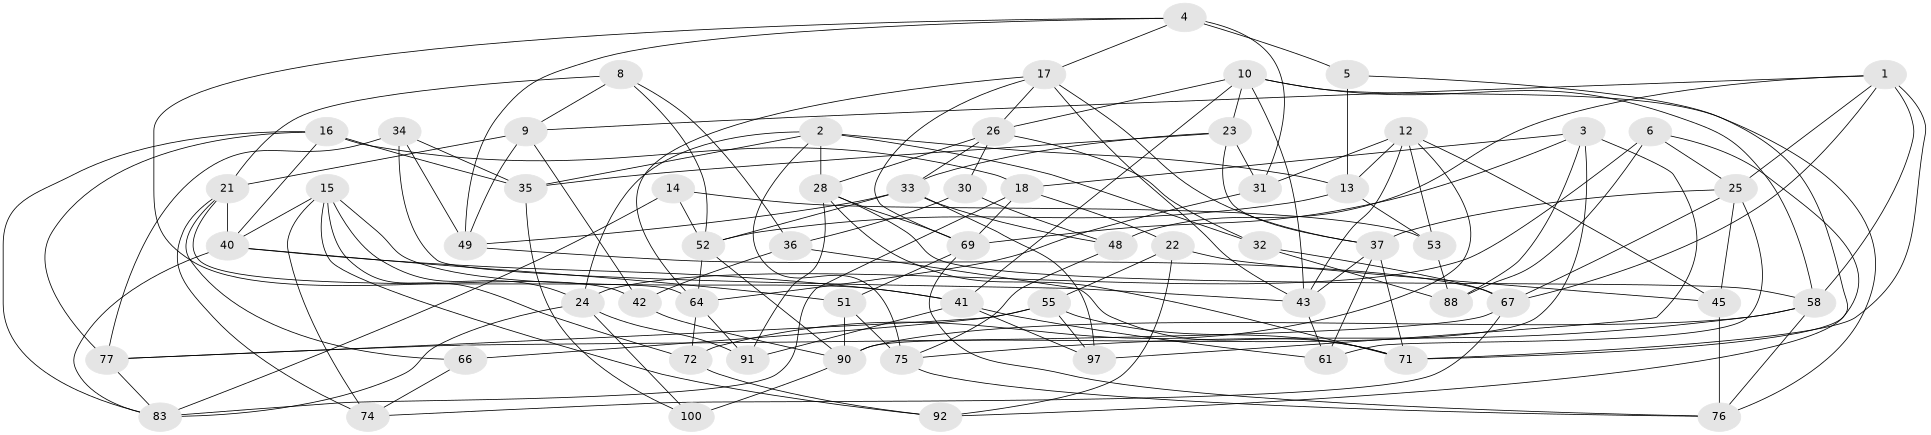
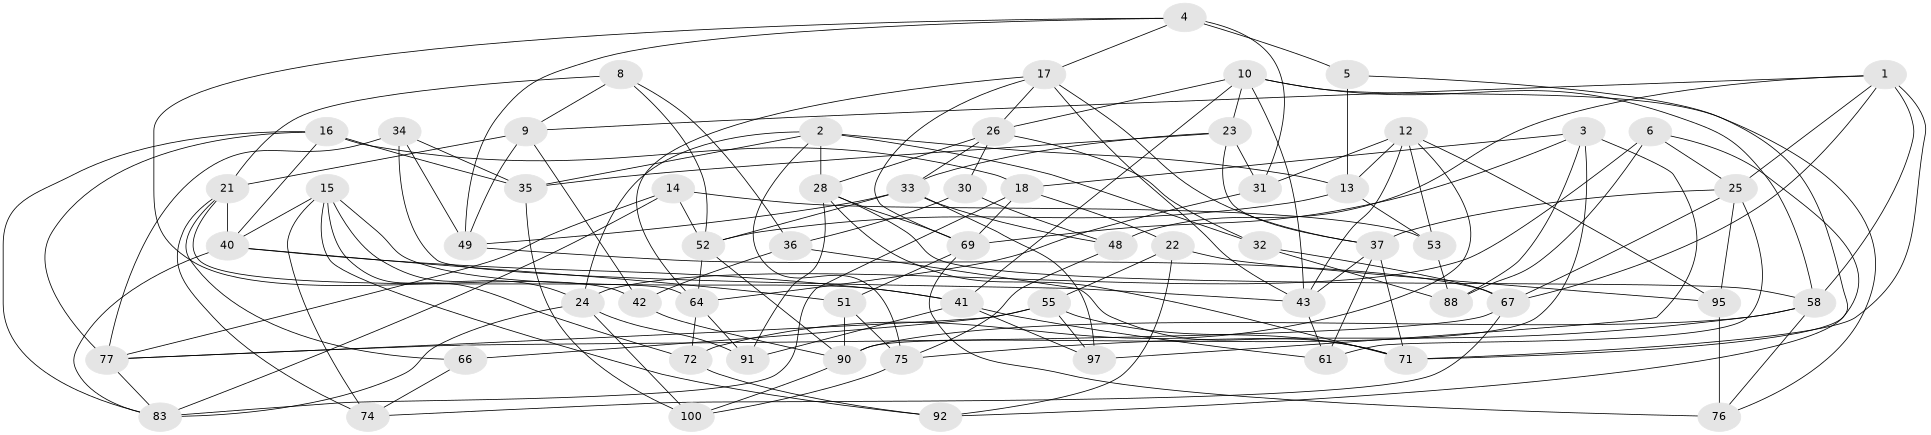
edge "14" -- "77": added
node "45": label "45" -> "95"
edge "75" -- "76": now "75" -- "100"
